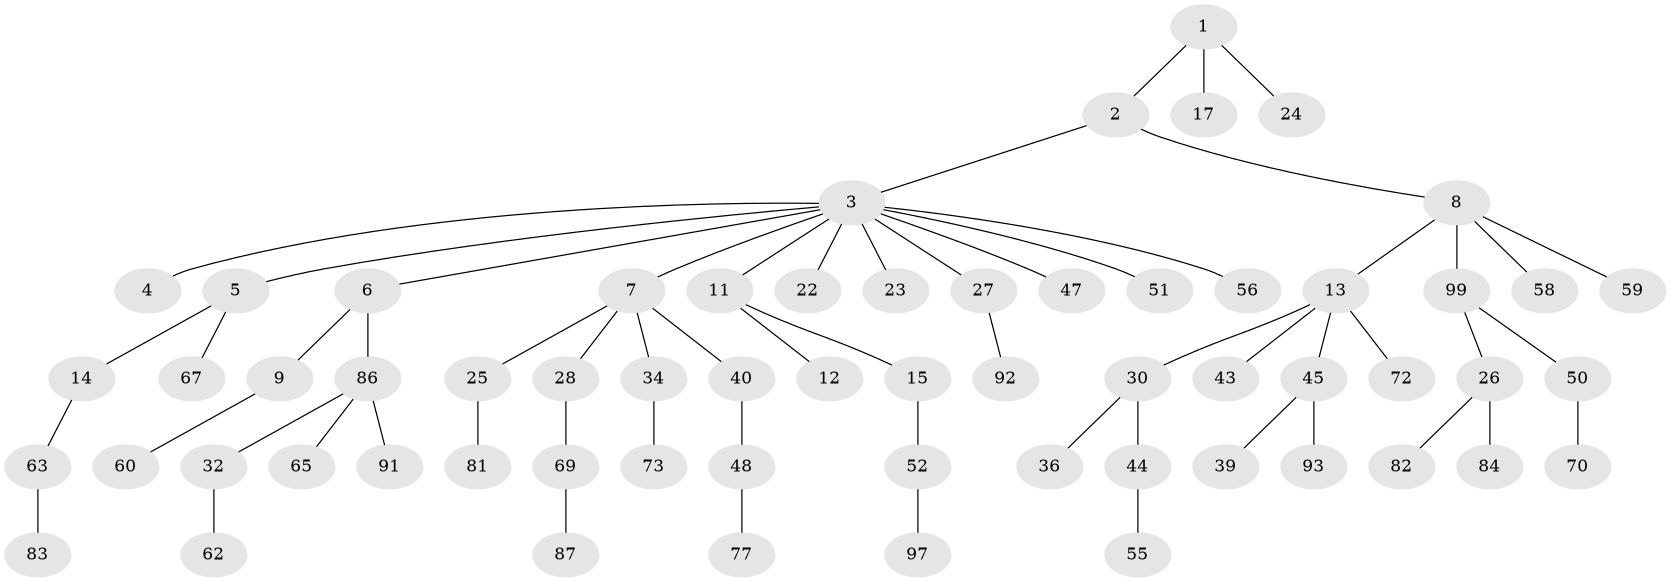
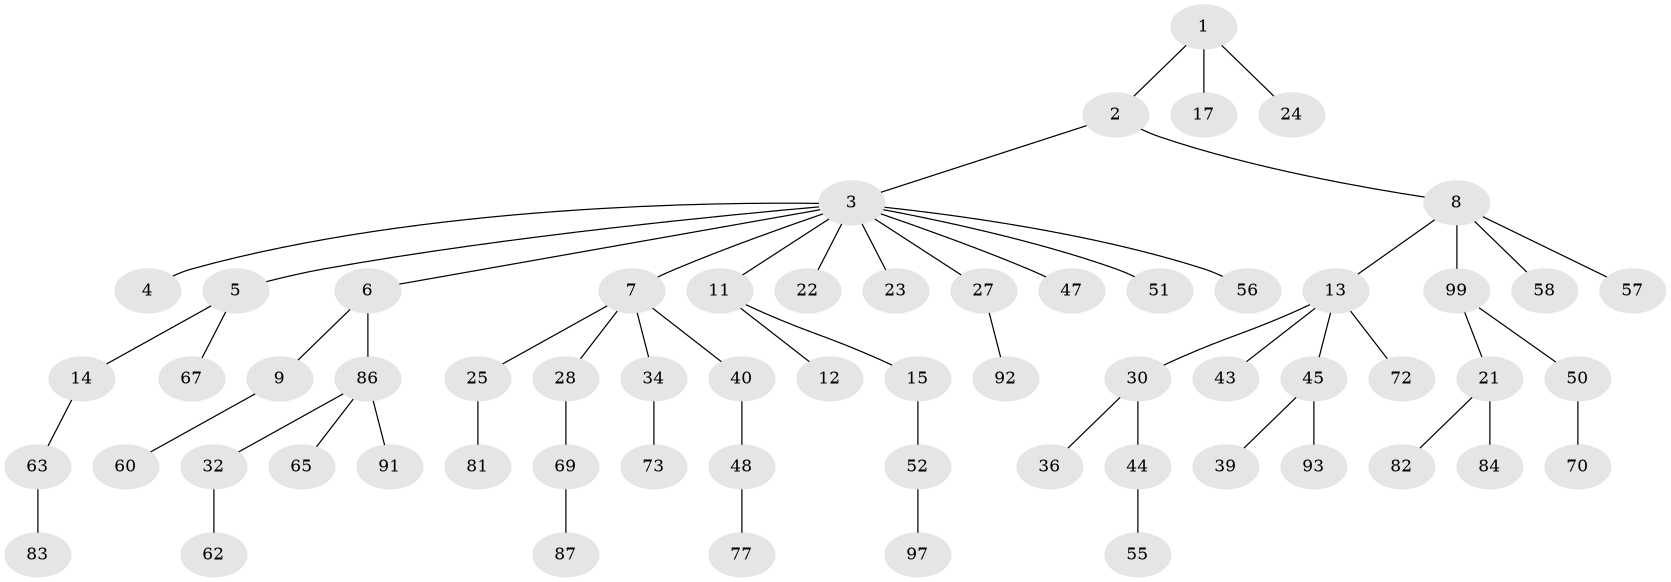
node "59": label "59" -> "57"
node "26": label "26" -> "21"
